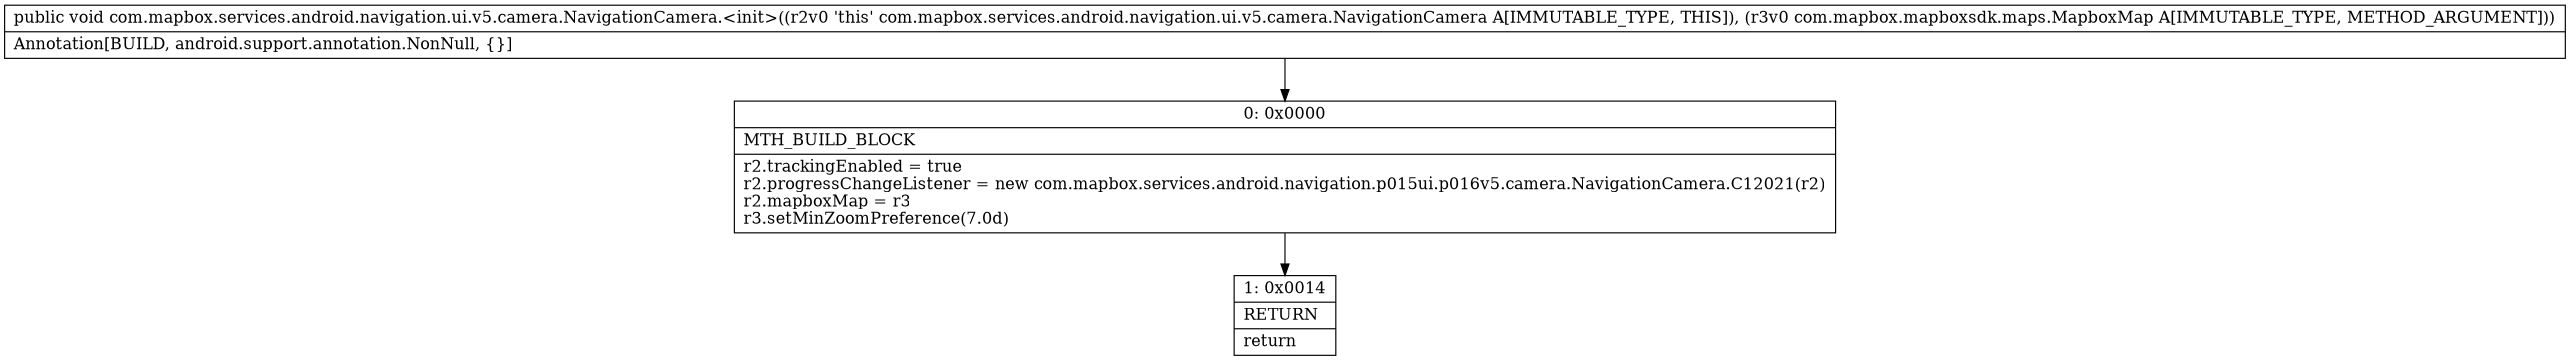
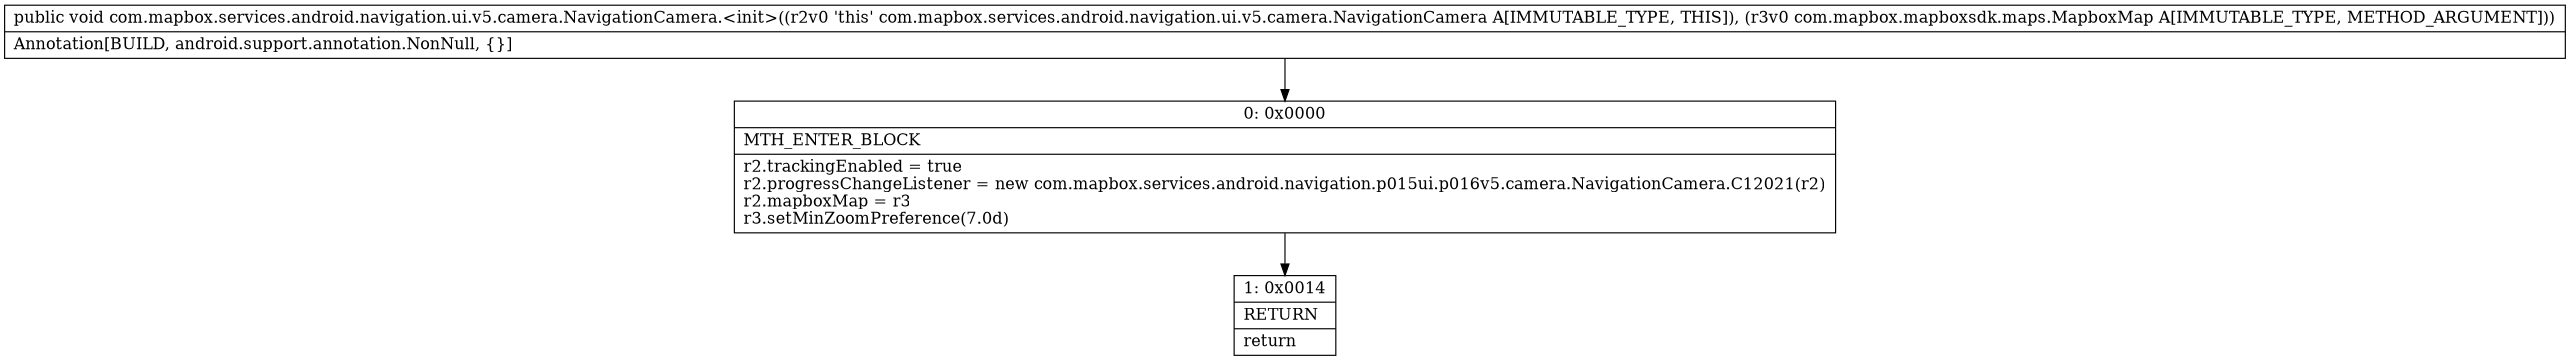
node "0: 0x0000": text "MTH_BUILD_BLOCK" -> "MTH_ENTER_BLOCK"
